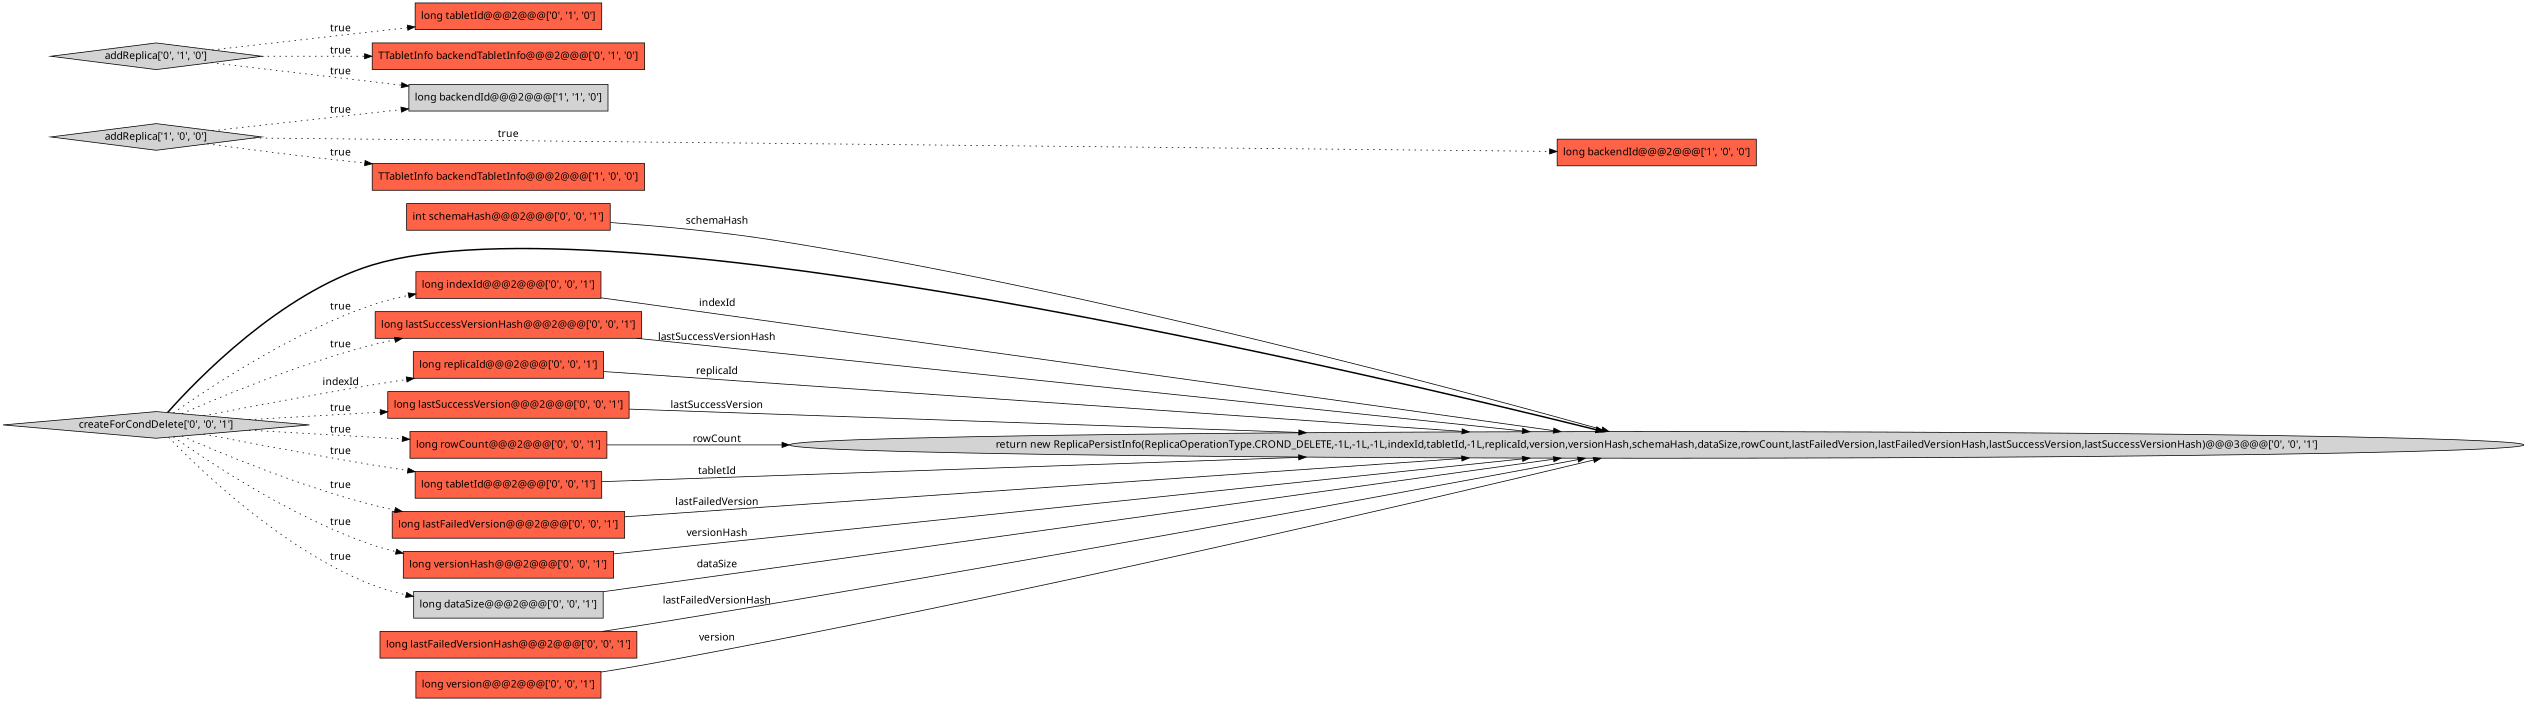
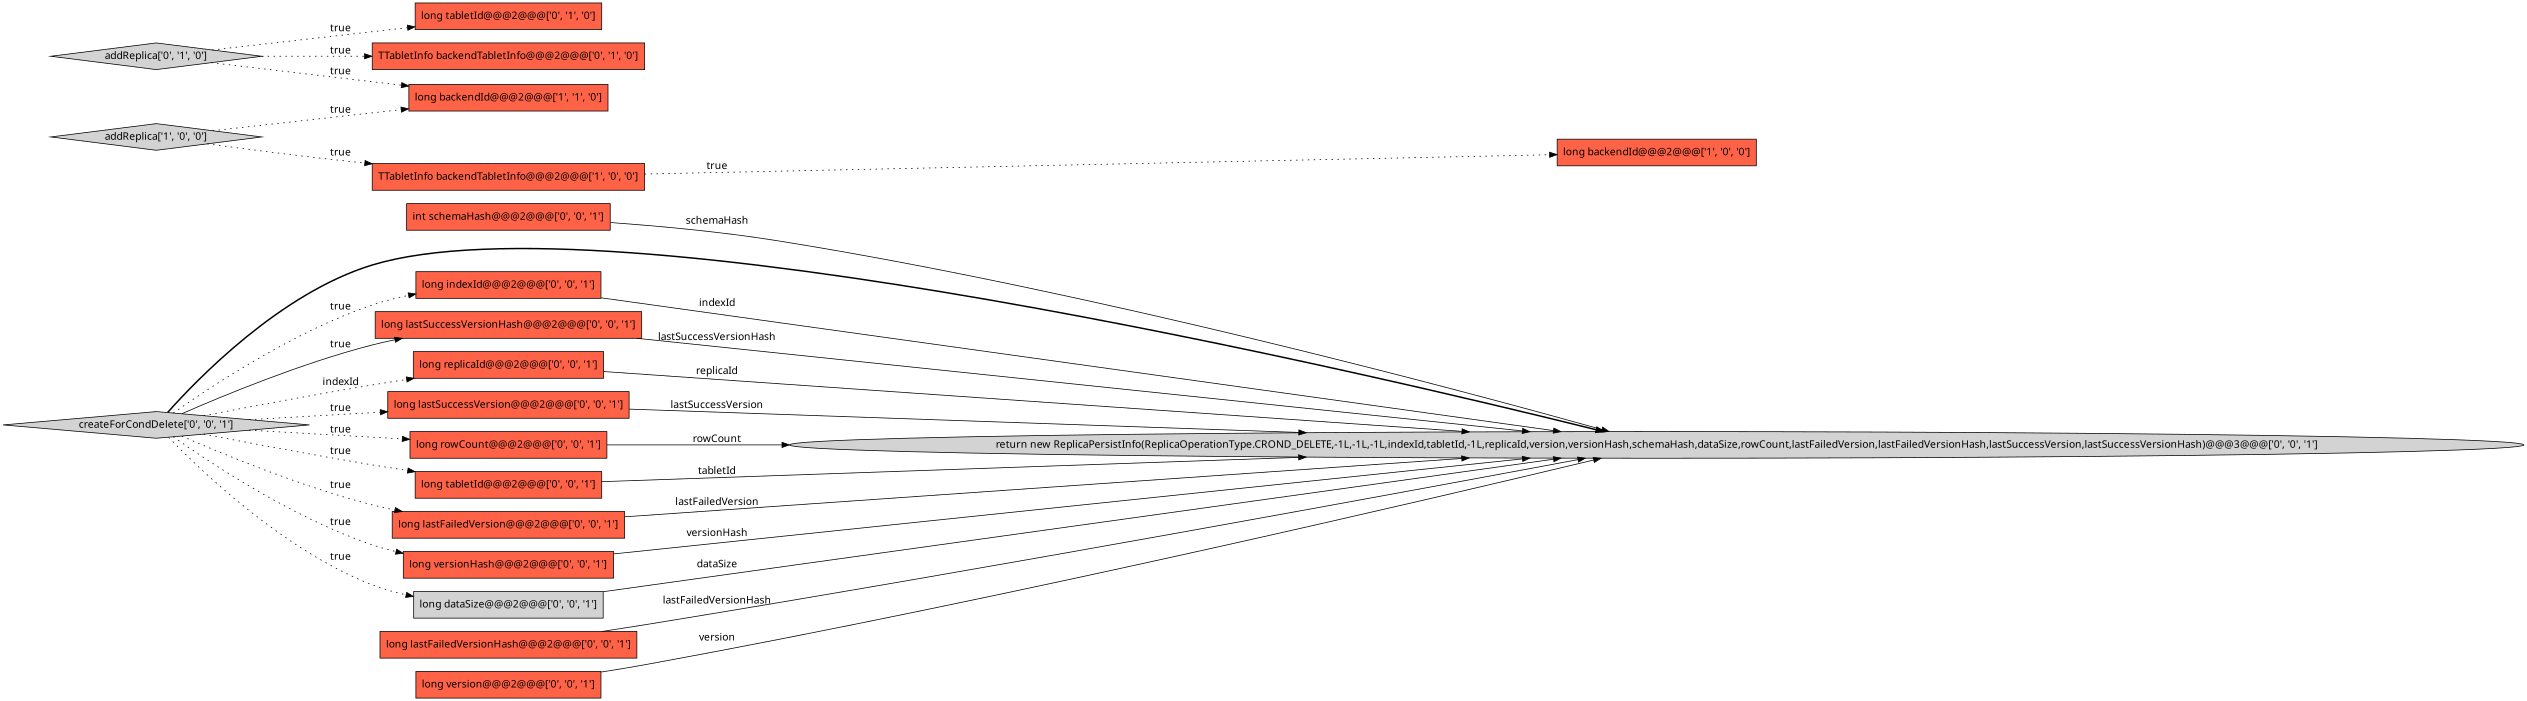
node "long backendId@@@2@@@['1', '1', '0']": fillcolor lightgray -> tomato
edge "addReplica['1', '0', '0']" -> "long backendId@@@2@@@['1', '0', '0']": now "TTabletInfo backendTabletInfo@@@2@@@['1', '0', '0']" -> "long backendId@@@2@@@['1', '0', '0']"
edge "createForCondDelete['0', '0', '1']" -> "long lastSuccessVersionHash@@@2@@@['0', '0', '1']": style dotted -> solid
